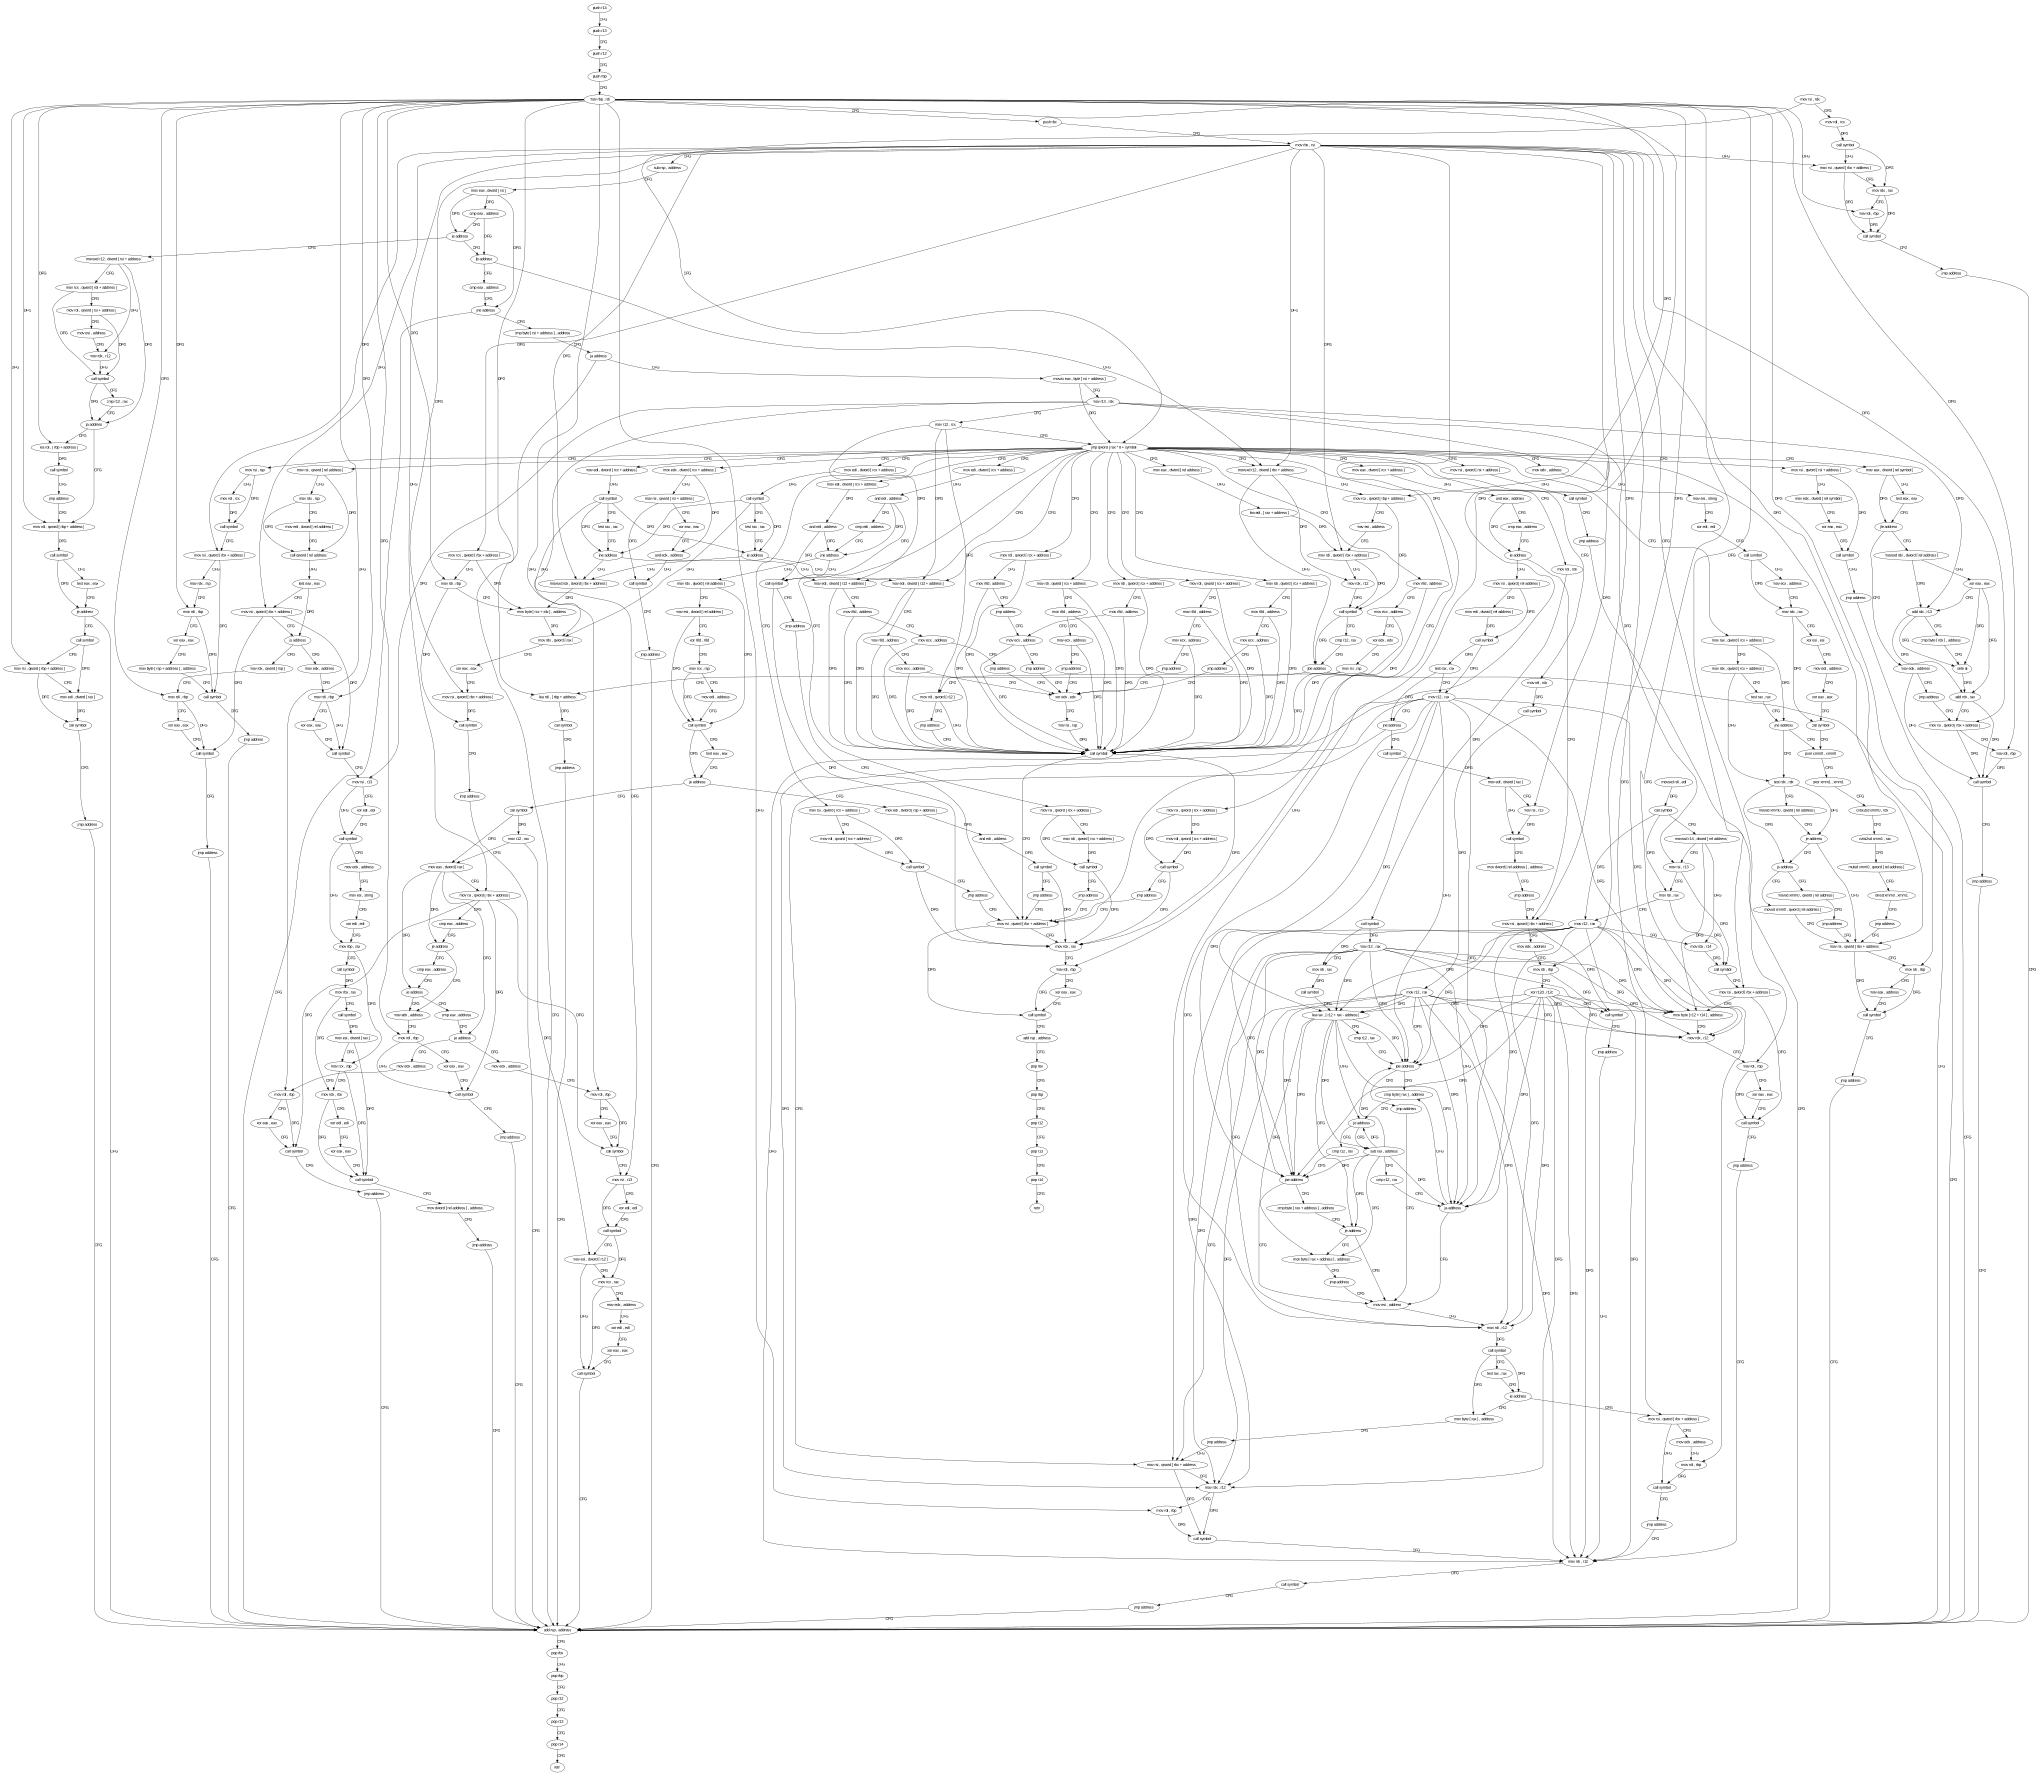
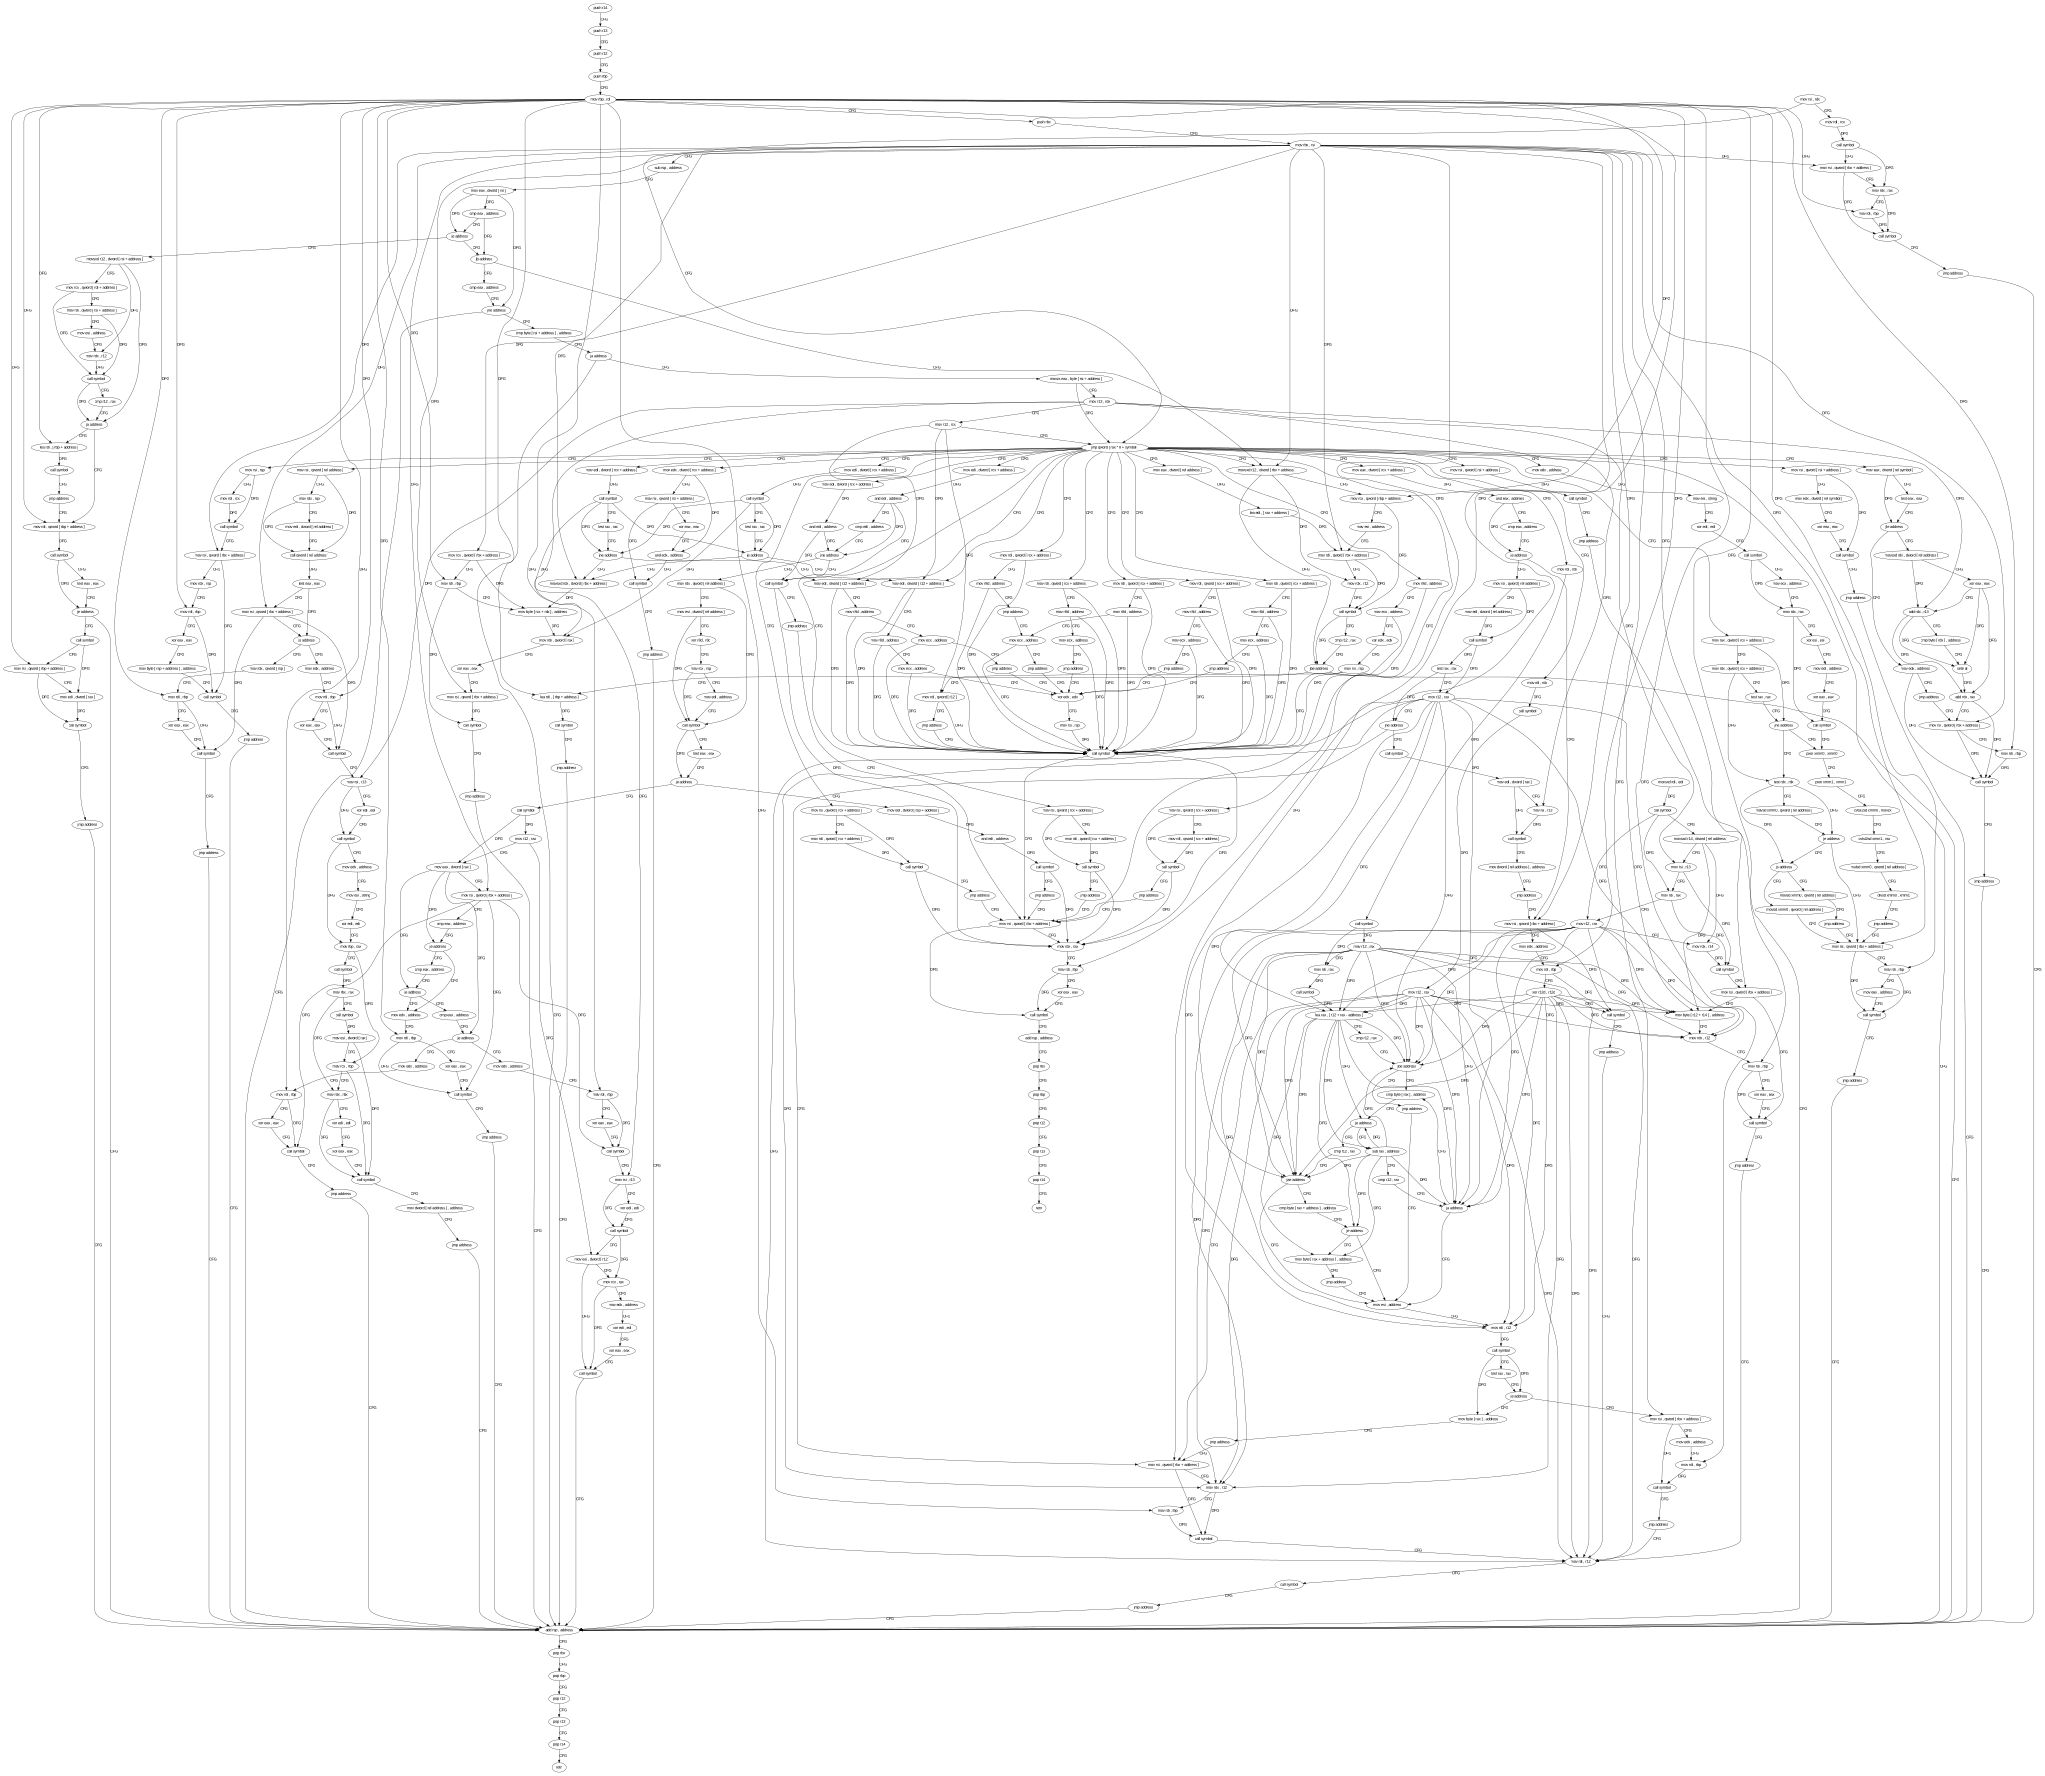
node "cvtsi2sd xmm0 , rdx": label "cvtsi2sd xmm0 , rdx" -> "cvtsi2sd xmm0 , movzx"
